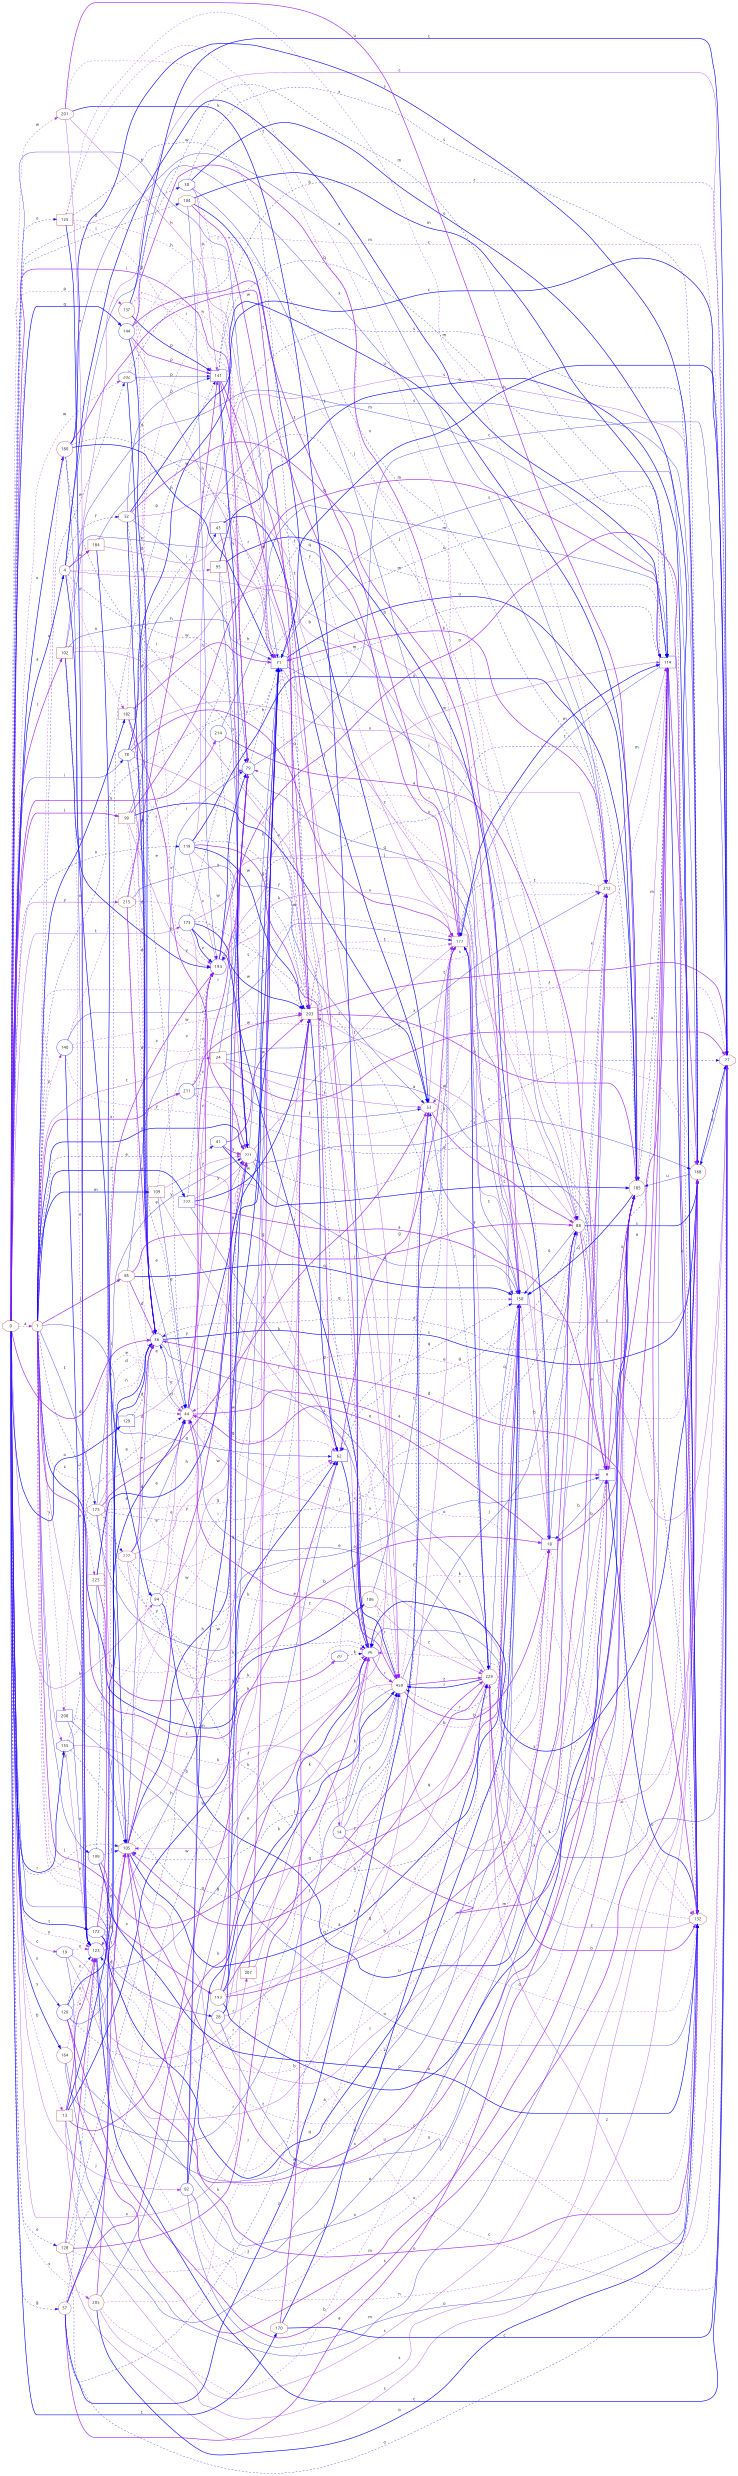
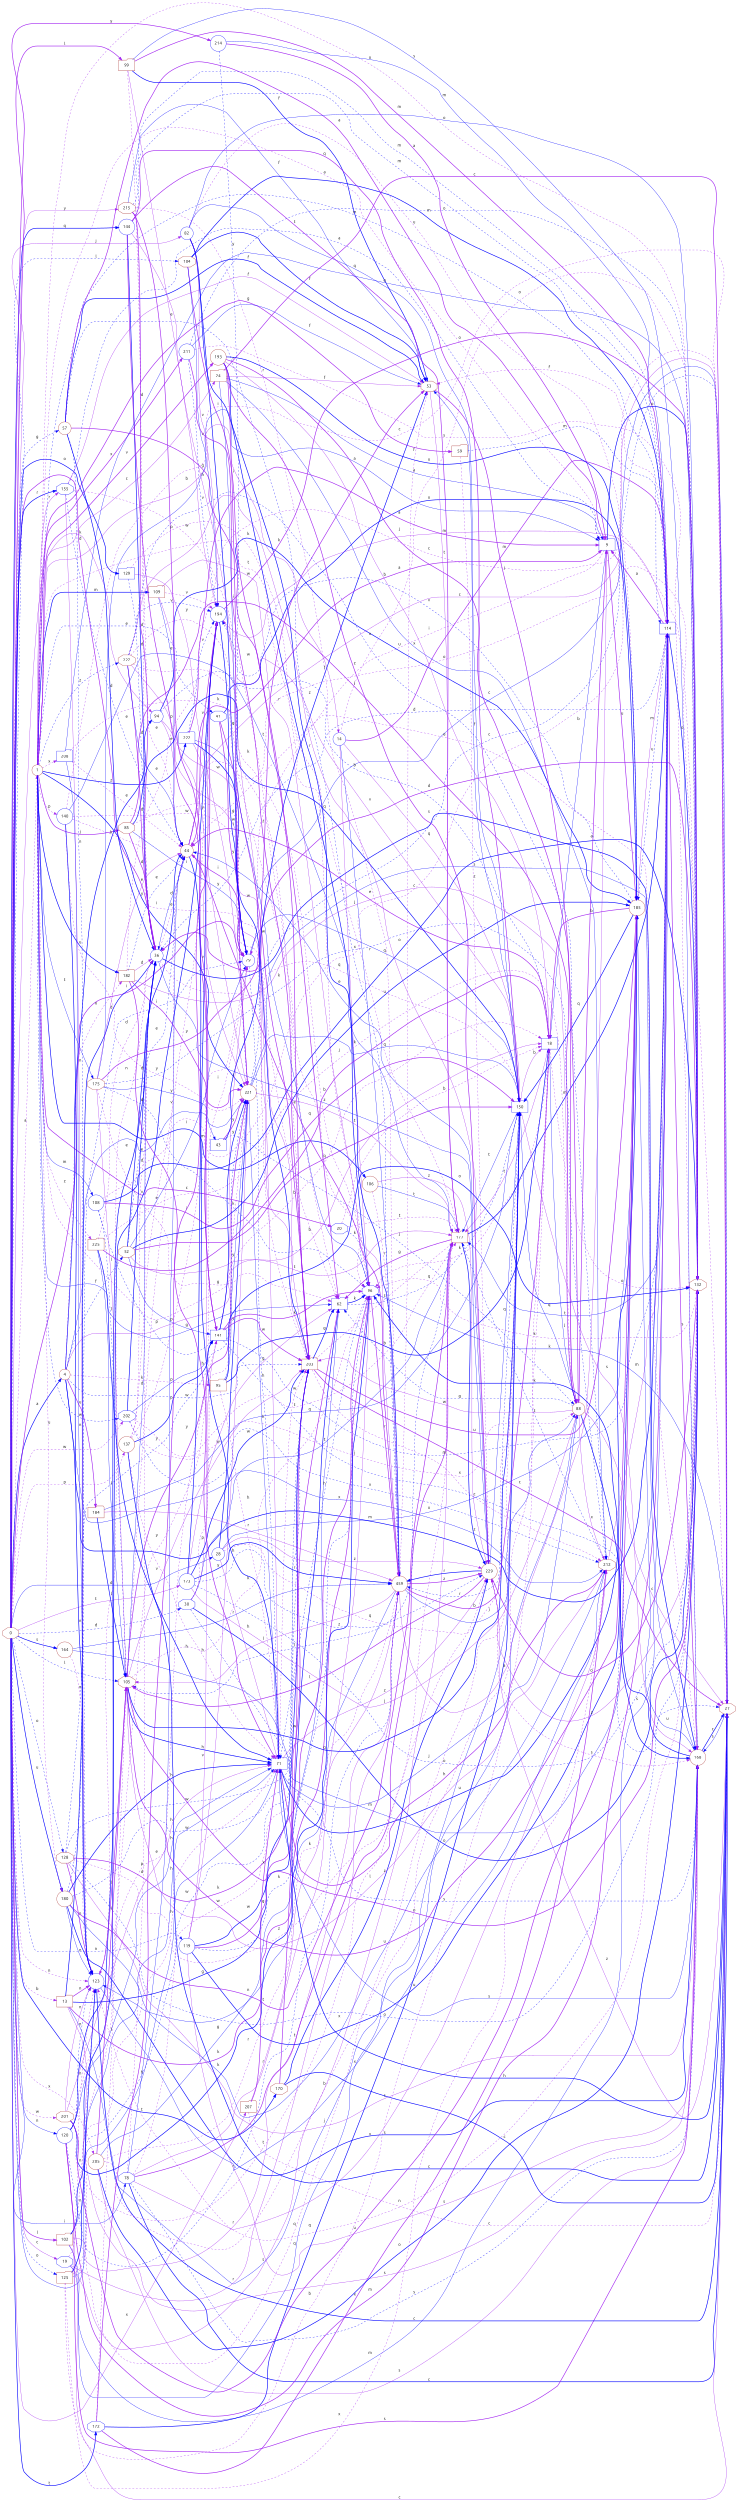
node "59": added
edge "227" -> "194": added, label "v"
